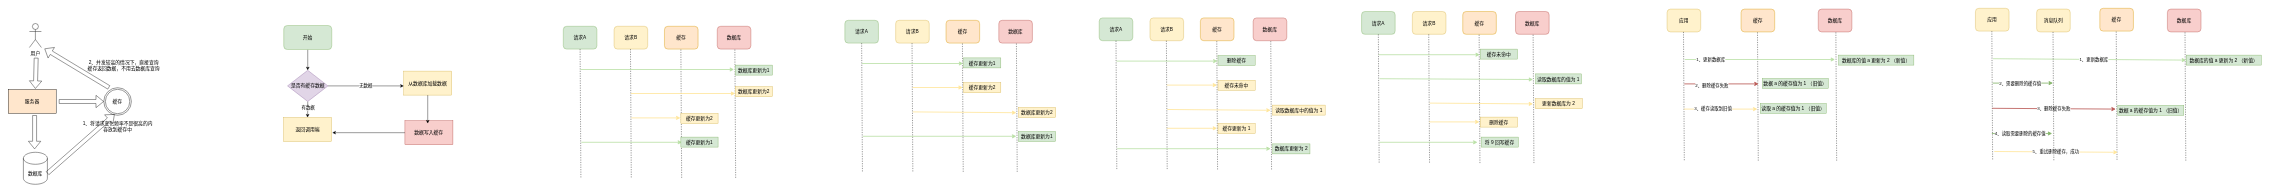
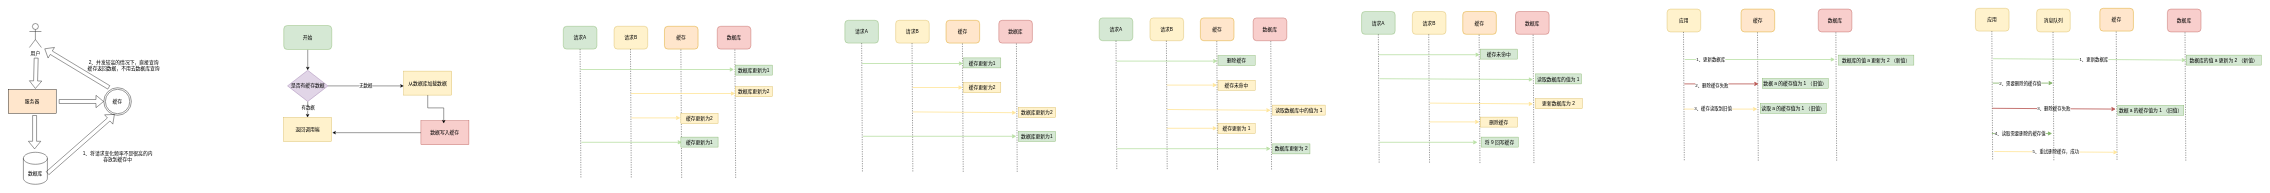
node "1、将请求变化频率不是很高的内容放到缓存中": moved (118, 127) -> (118, 157)
node "数据写入缓存": moved (429, 133) -> (445, 133)
